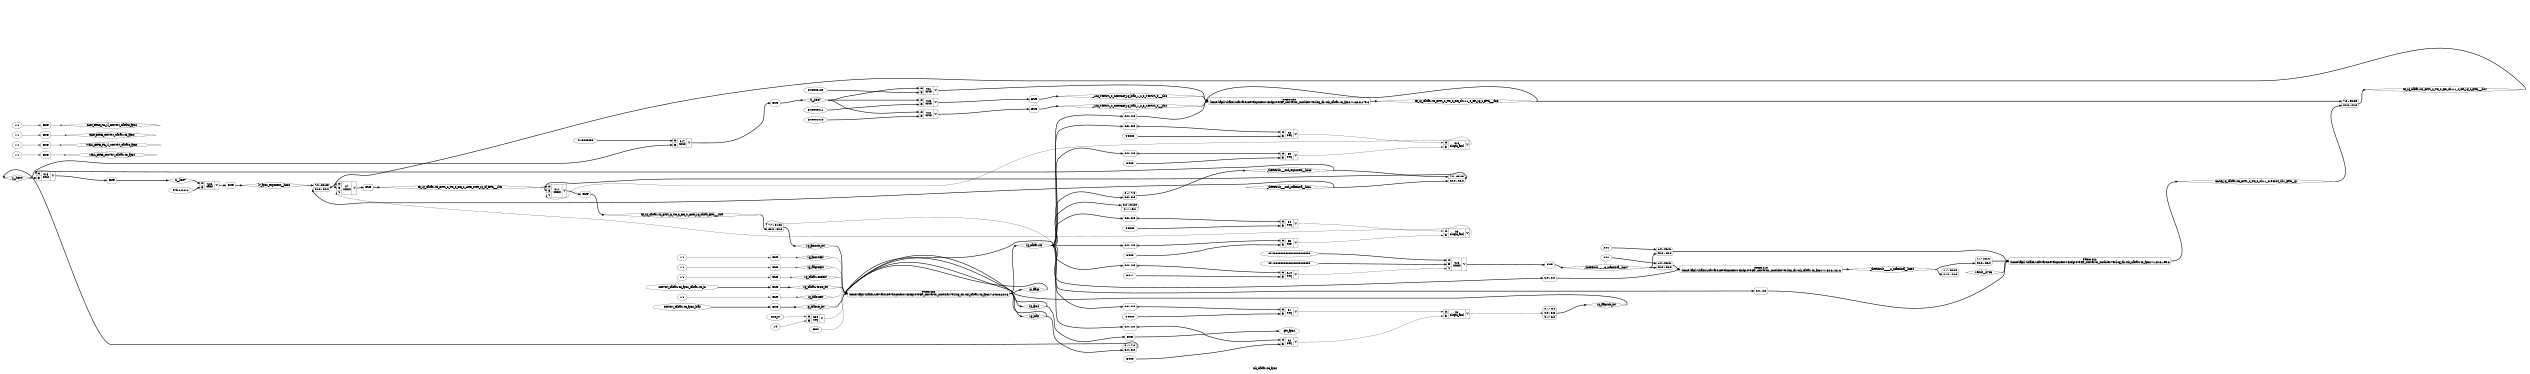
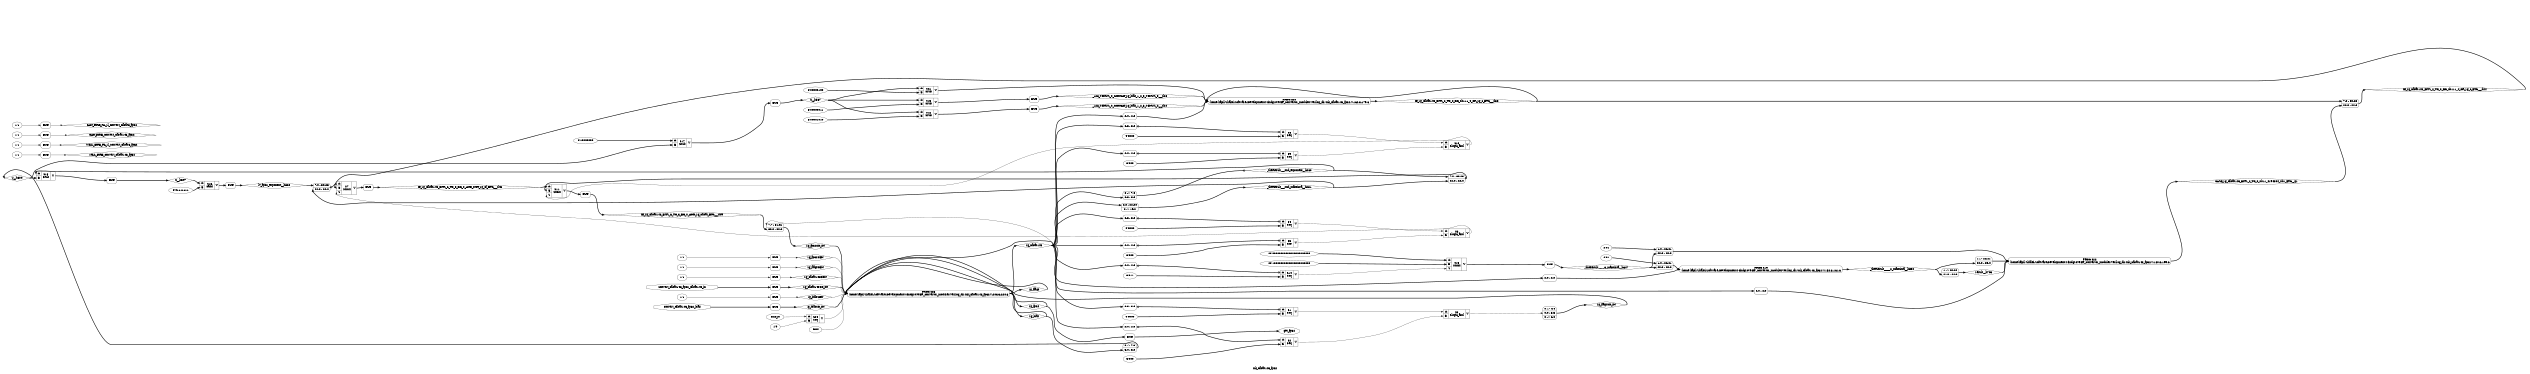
edge "0 -> 7:4" -> "_theResult___snd_exponent__h280": arrowhead normal -> odiamond
edge "2:0 - 22:20" -> "_theResult___snd_mantissa__h281": added
edge "1 -> 22:22" -> "result__h703": added
